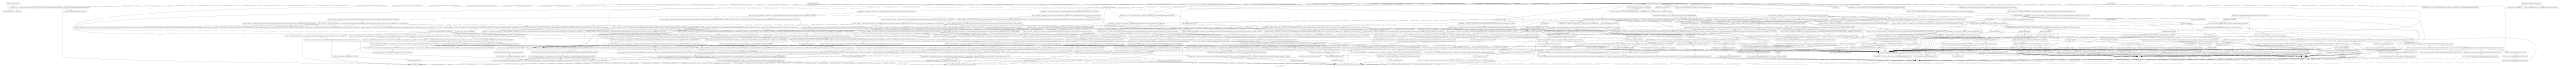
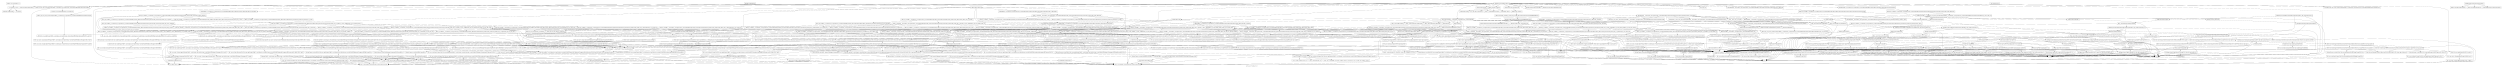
node "_ZN11NuclearDataD2Ev": removed
